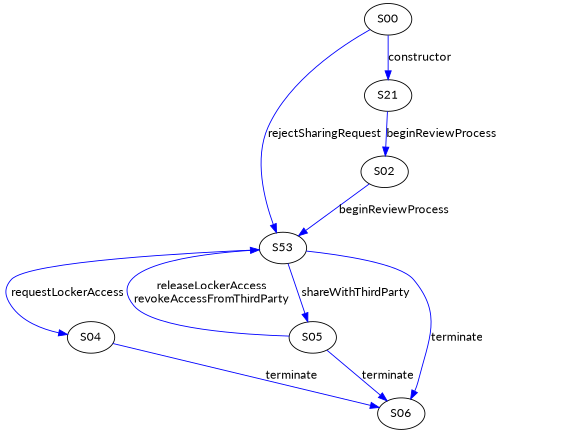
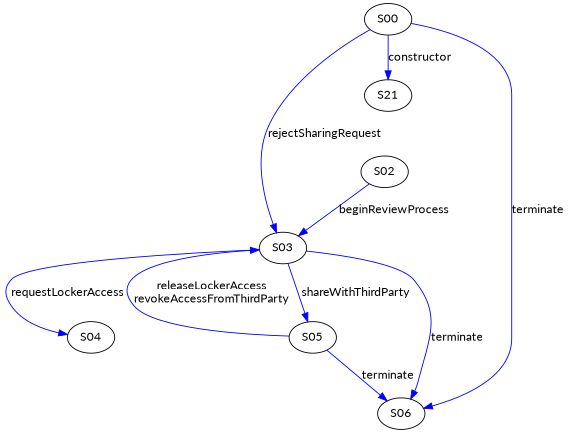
edge "S21" -> "S02": removed, label "beginReviewProcess"
node "S53": label "S53" -> "S03"
edge "S04" -> "S06": now "S00" -> "S06"
